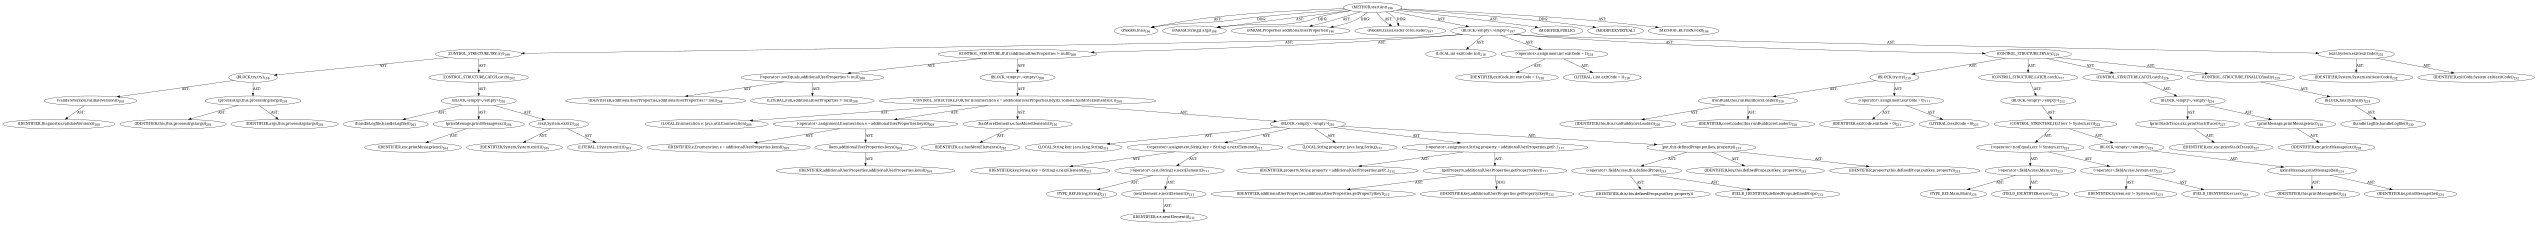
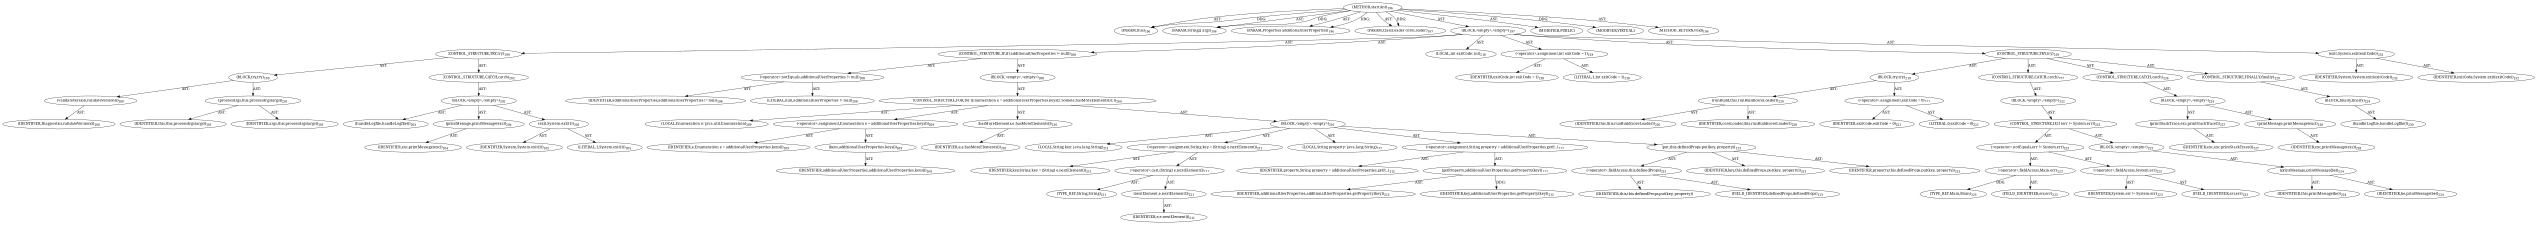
edge "(<operator>.fieldAccess,Main.err)" -> "(TYPE_REF,Main,Main)": label "AST: " -> "DDG: "
